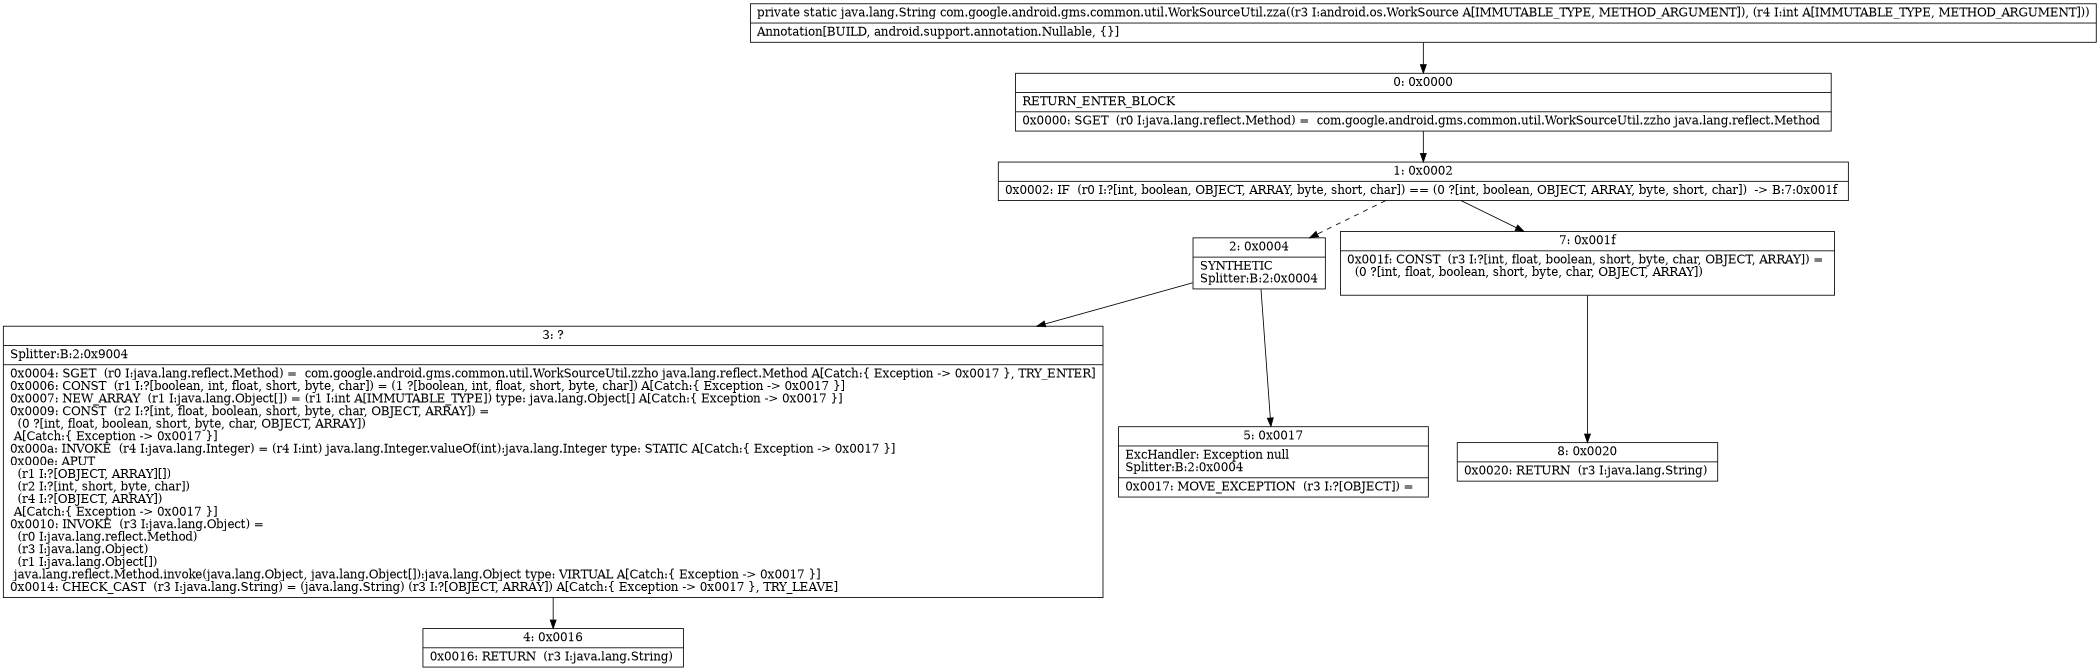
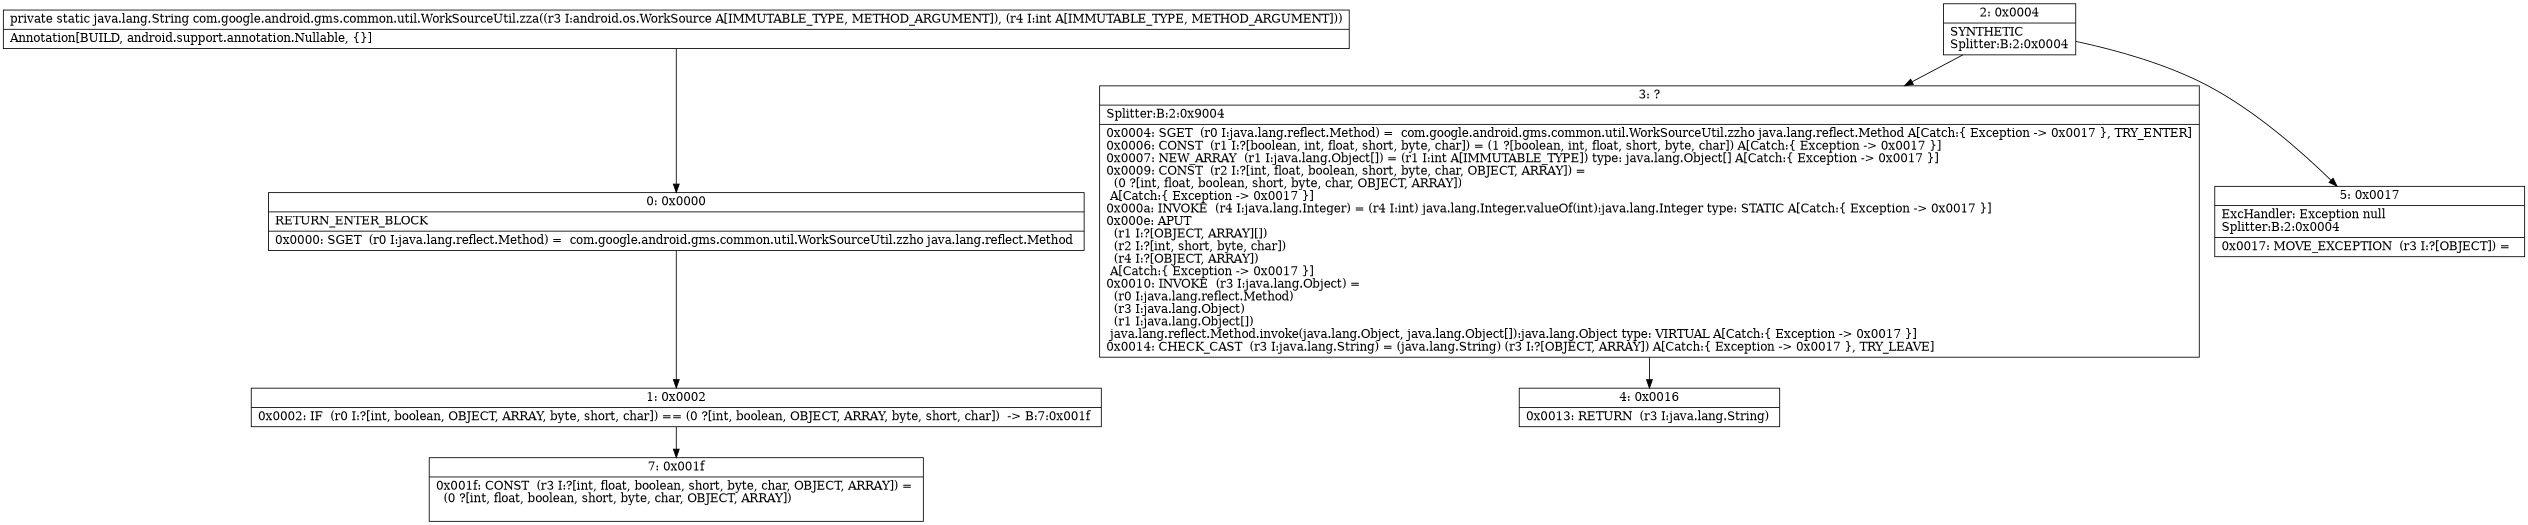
edge "1: 0x0002" -> "2: 0x0004": removed
node "8: 0x0020": removed
node "4: 0x0016": text "0x0016: RETURN  (r3 I:java.lang.String)" -> "0x0013: RETURN  (r3 I:java.lang.String)"
